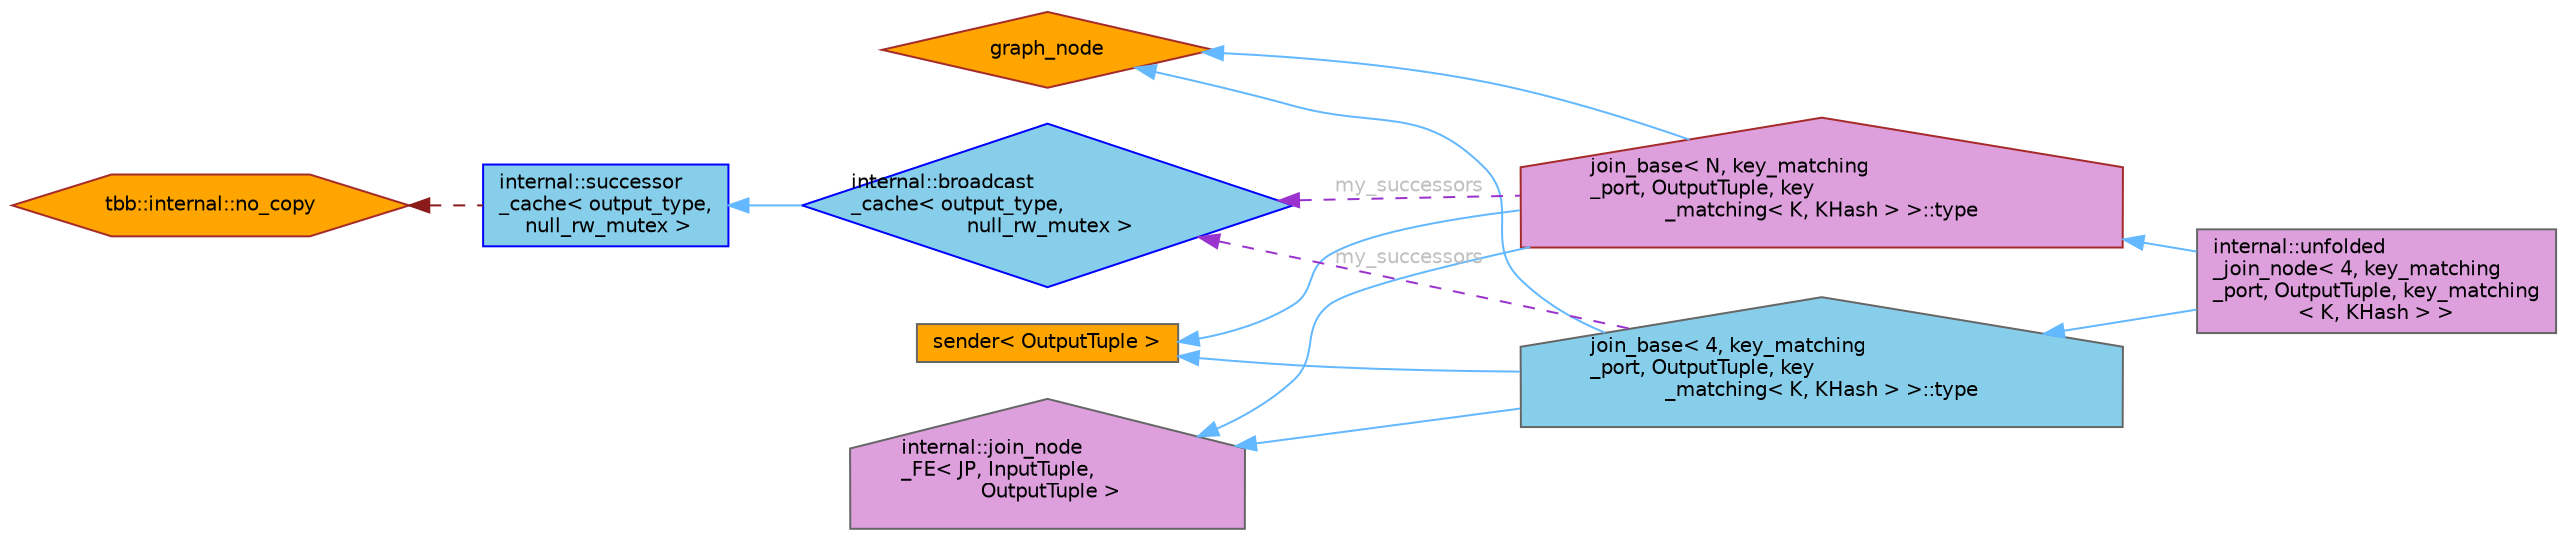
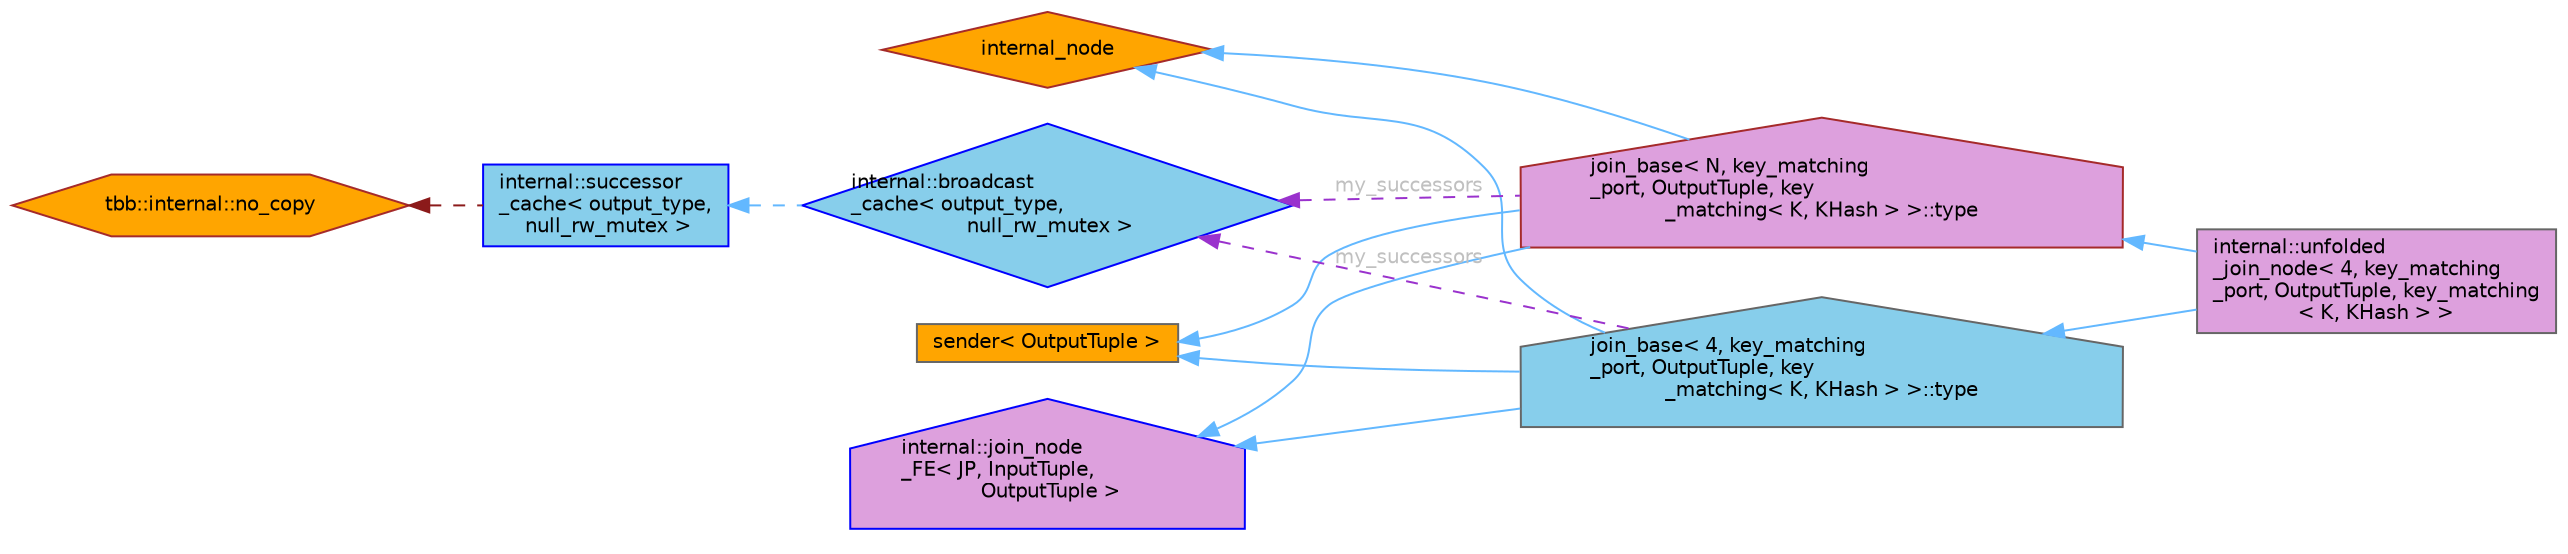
node "graph_node": label "graph_node" -> "internal_node"
edge "internal::broadcast _cache< output_type, null_rw_mutex >" -> "internal::successor _cache< output_type, null_rw_mutex >": style solid -> dashed
node "internal::join_node _FE< JP, InputTuple, OutputTuple >": color gray40 -> blue
